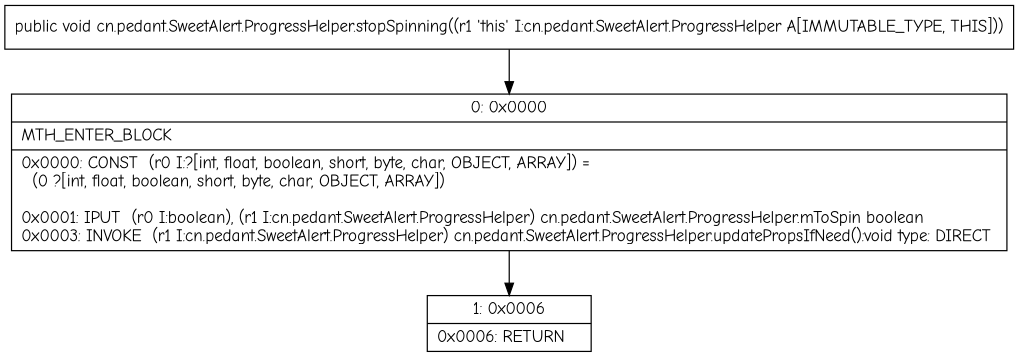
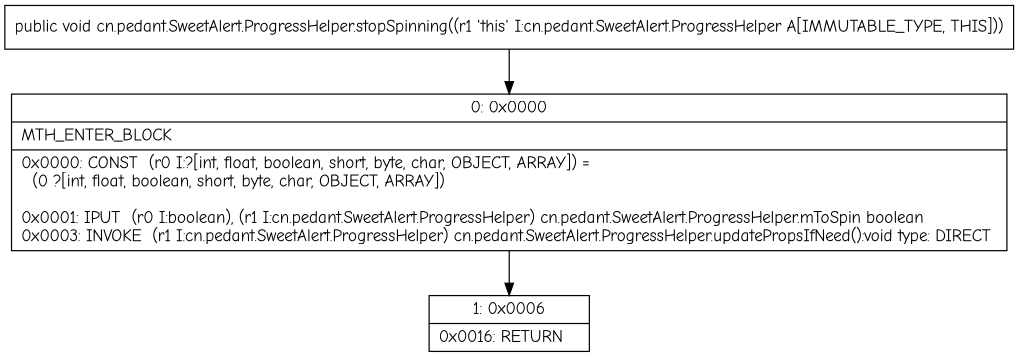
node "1: 0x0006": text "0x0006: RETURN" -> "0x0016: RETURN"
